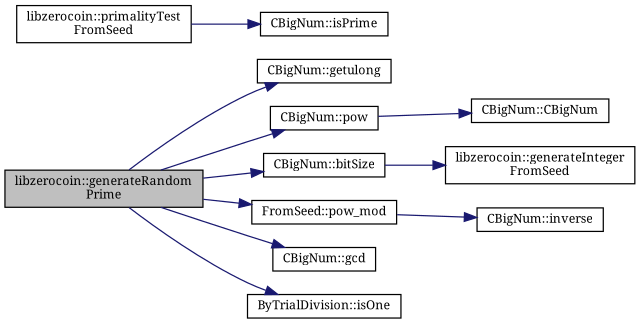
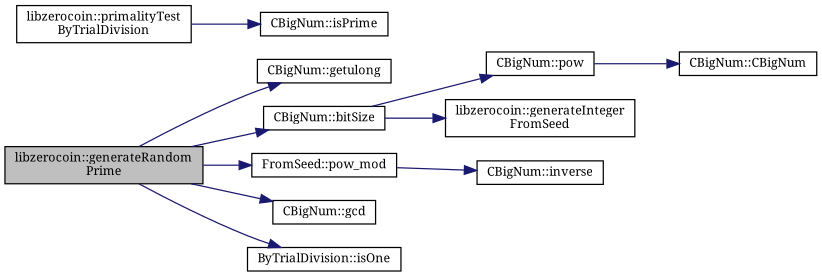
node "libzerocoin::primalityTest FromSeed": label "libzerocoin::primalityTest FromSeed" -> "libzerocoin::primalityTest ByTrialDivision"
edge "libzerocoin::generateRandom Prime" -> "CBigNum::pow": now "CBigNum::bitSize" -> "CBigNum::pow"
